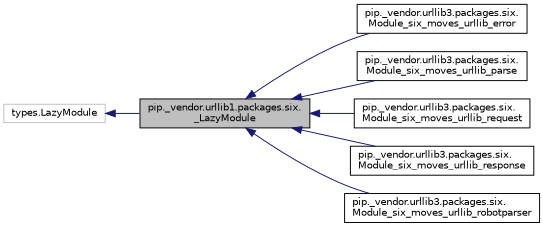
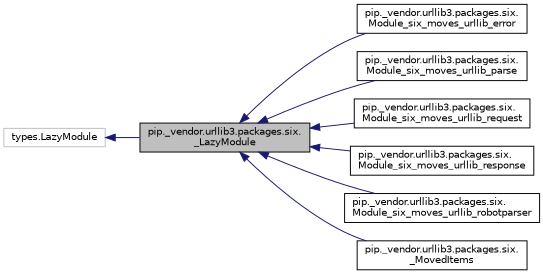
node "pip._vendor.urllib1.packages.six. _LazyModule": label "pip._vendor.urllib1.packages.six. _LazyModule" -> "pip._vendor.urllib3.packages.six. _LazyModule"
node "pip._vendor.urllib3.packages.six. _MovedItems": added
